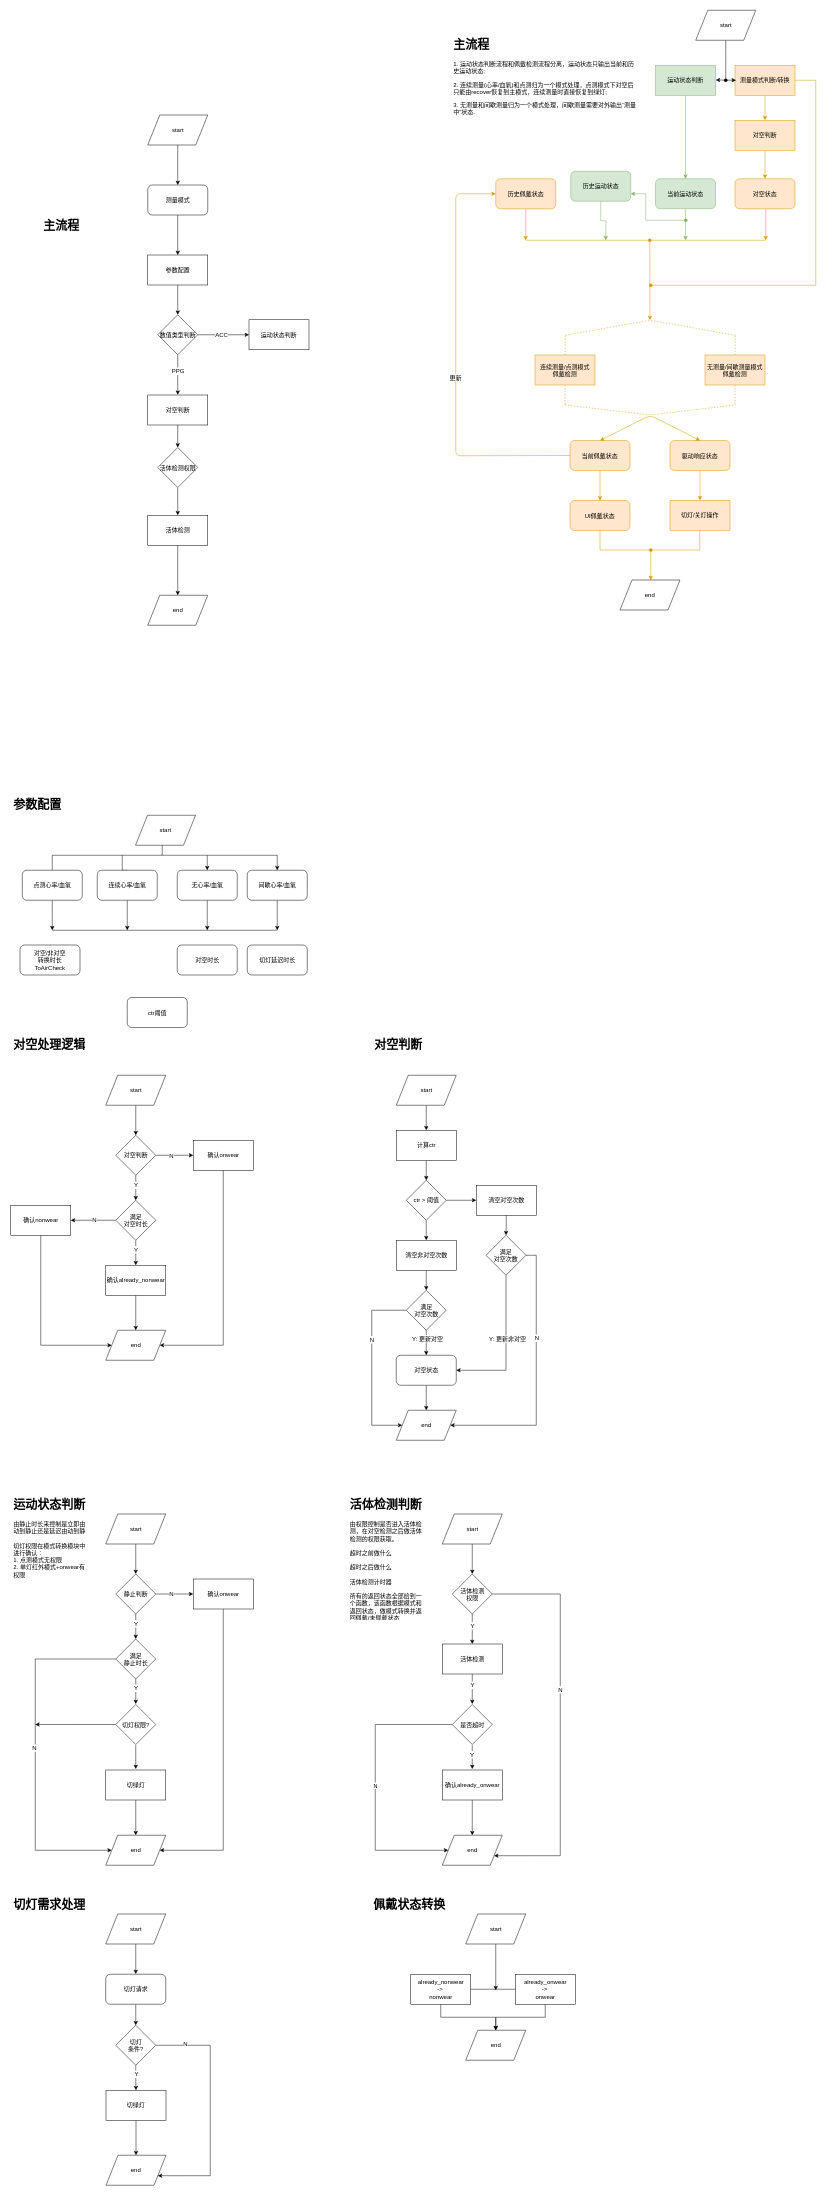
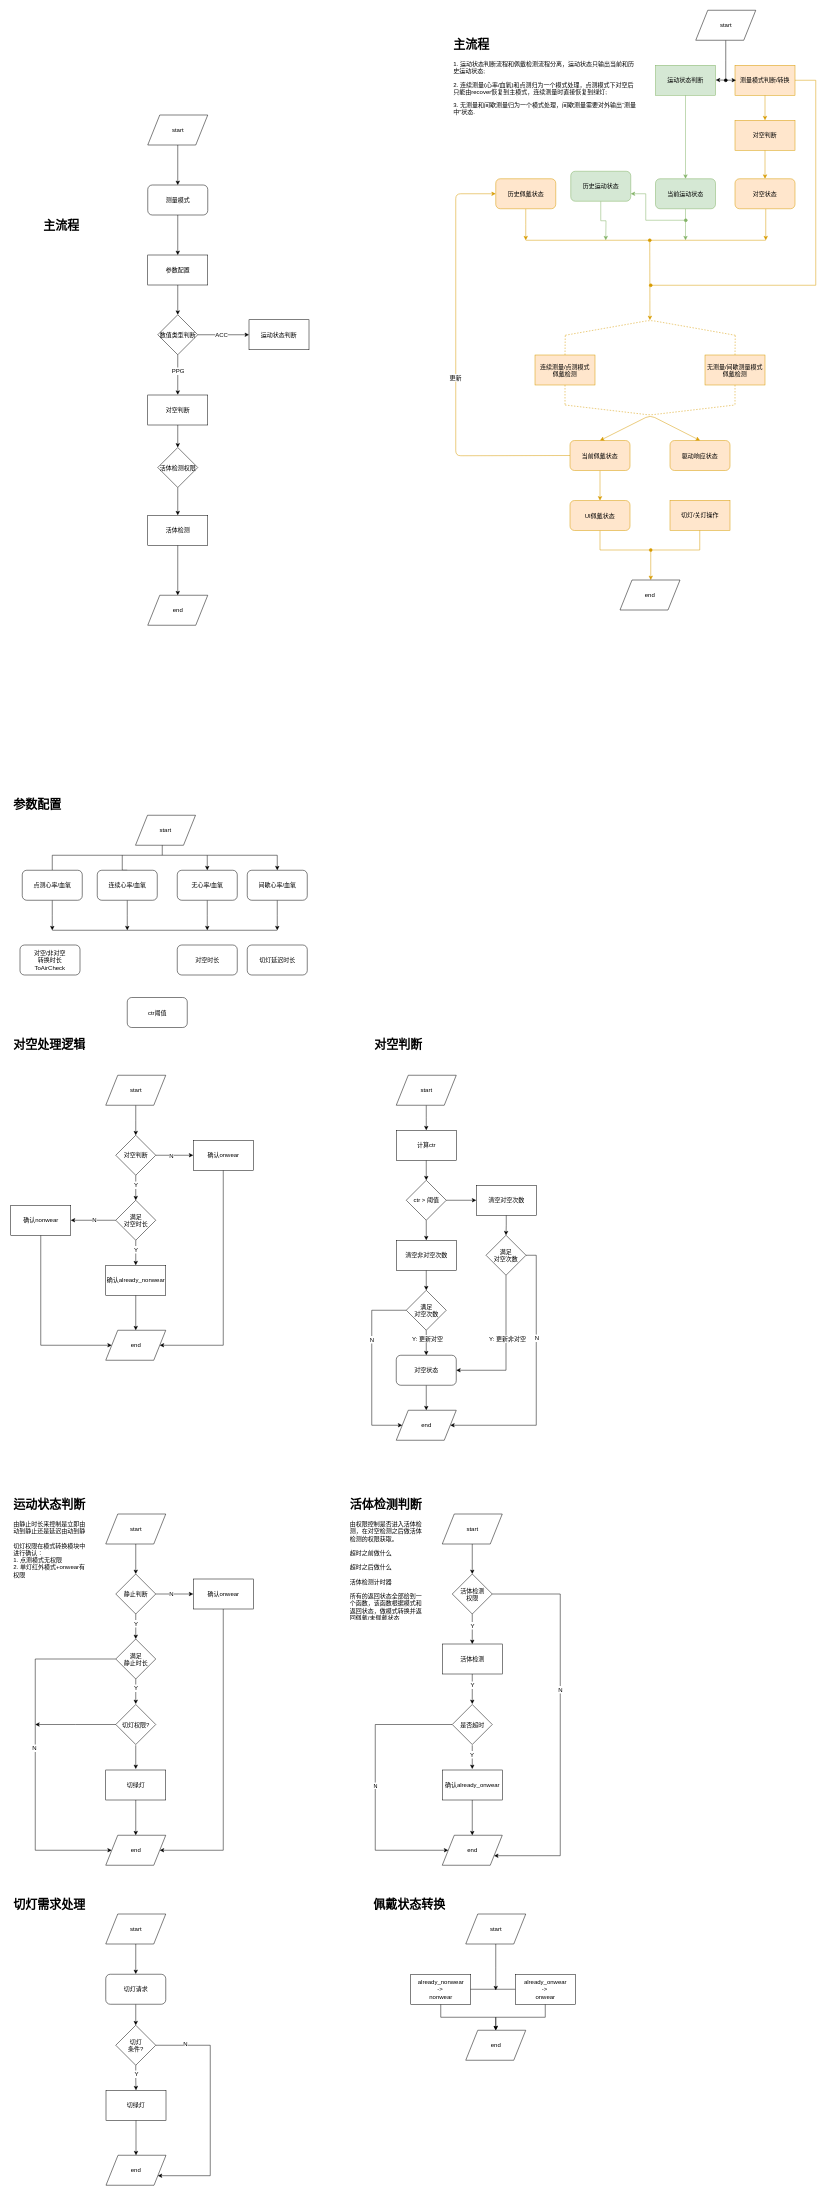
edge "驱动响应状态" -> "切灯/关灯操作": removed
